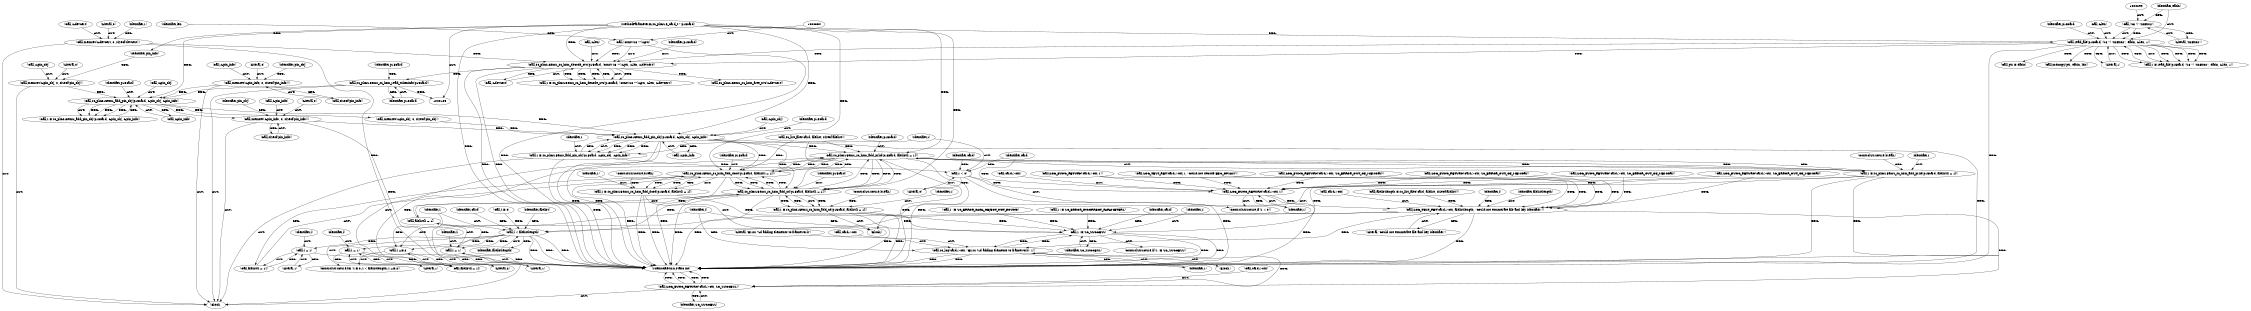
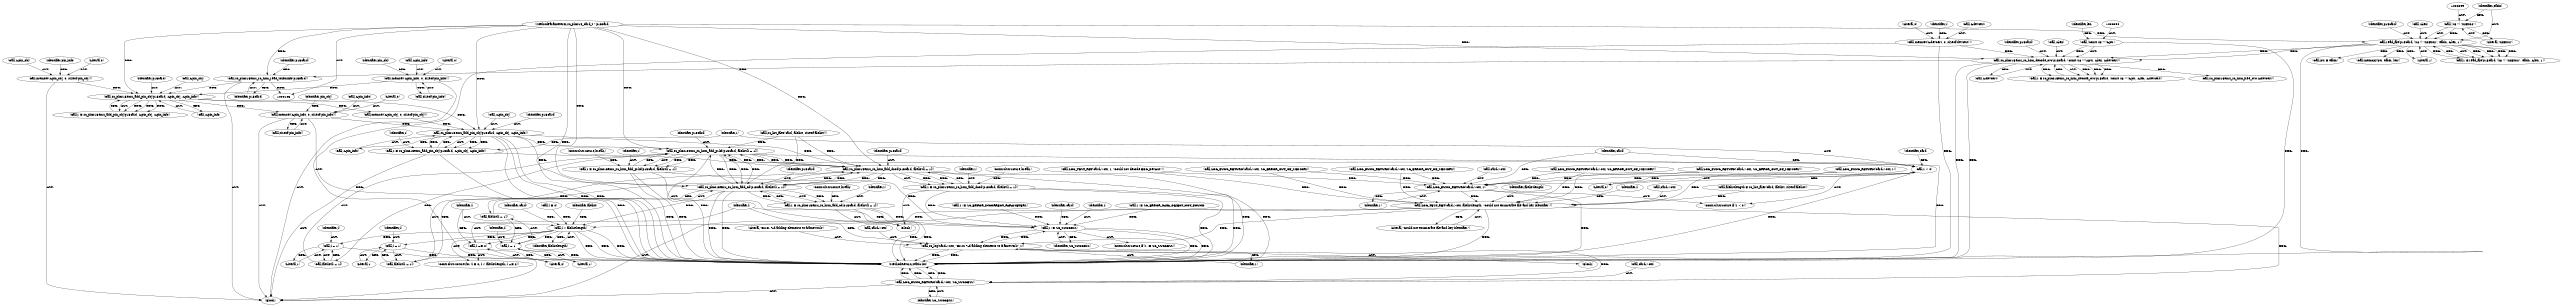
edge "(MethodParameterIn,sc_pkcs15_card_t * p15card)" -> "(Identifier,pin_info)": now "(MethodParameterIn,sc_pkcs15_card_t * p15card)" -> "(Call,sc_pkcs15emu_sc_hsm_read_tokeninfo(p15card))"
edge "(Call,sc_list_files(card, filelist, sizeof(filelist)))" -> "(Call,sc_pkcs15emu_sc_hsm_add_cd(p15card, filelist[i + 1]))": label "CFG: " -> "DDG: "
